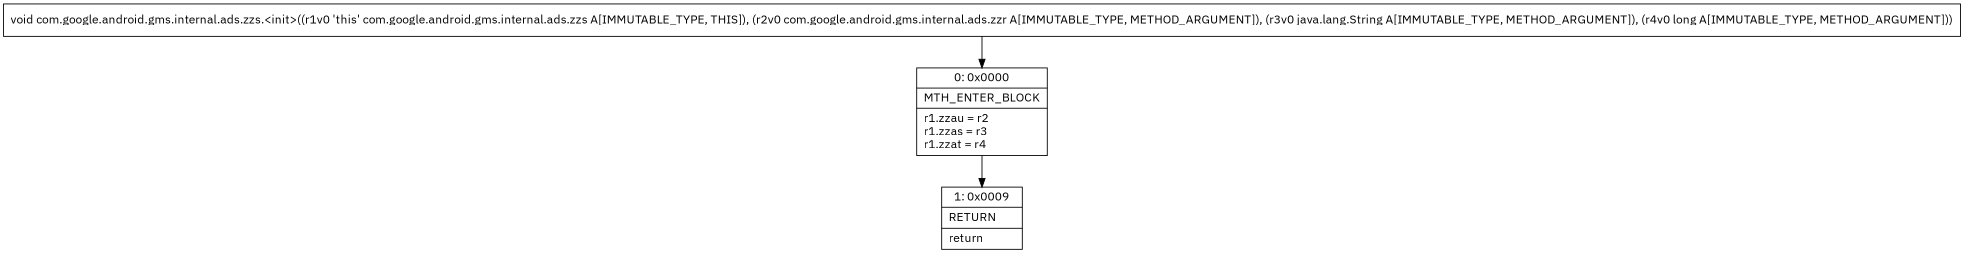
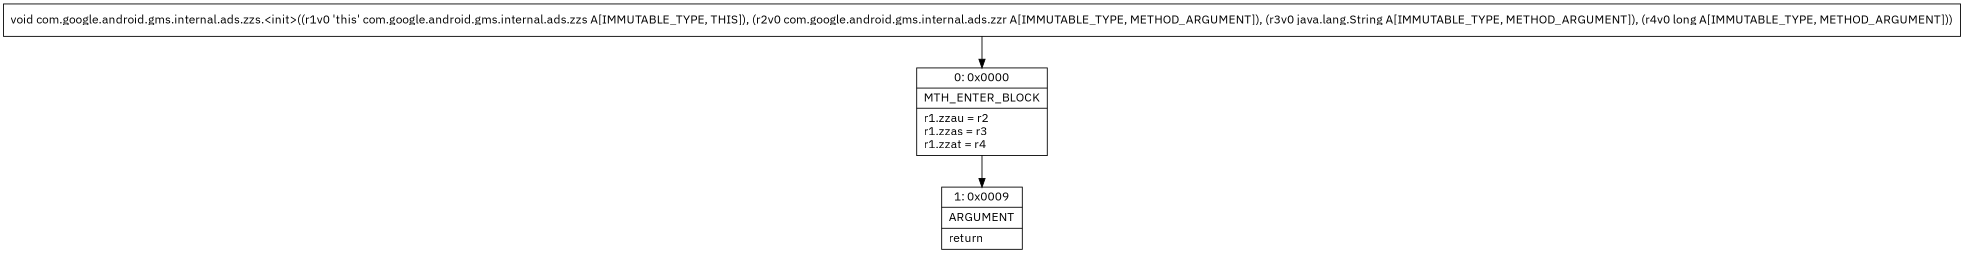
node "1: 0x0009": text "RETURN" -> "ARGUMENT"
